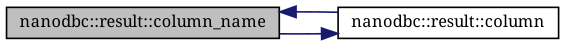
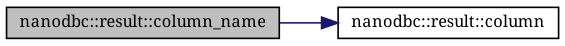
edge "nanodbc::result::column" -> "nanodbc::result::column_name": removed
